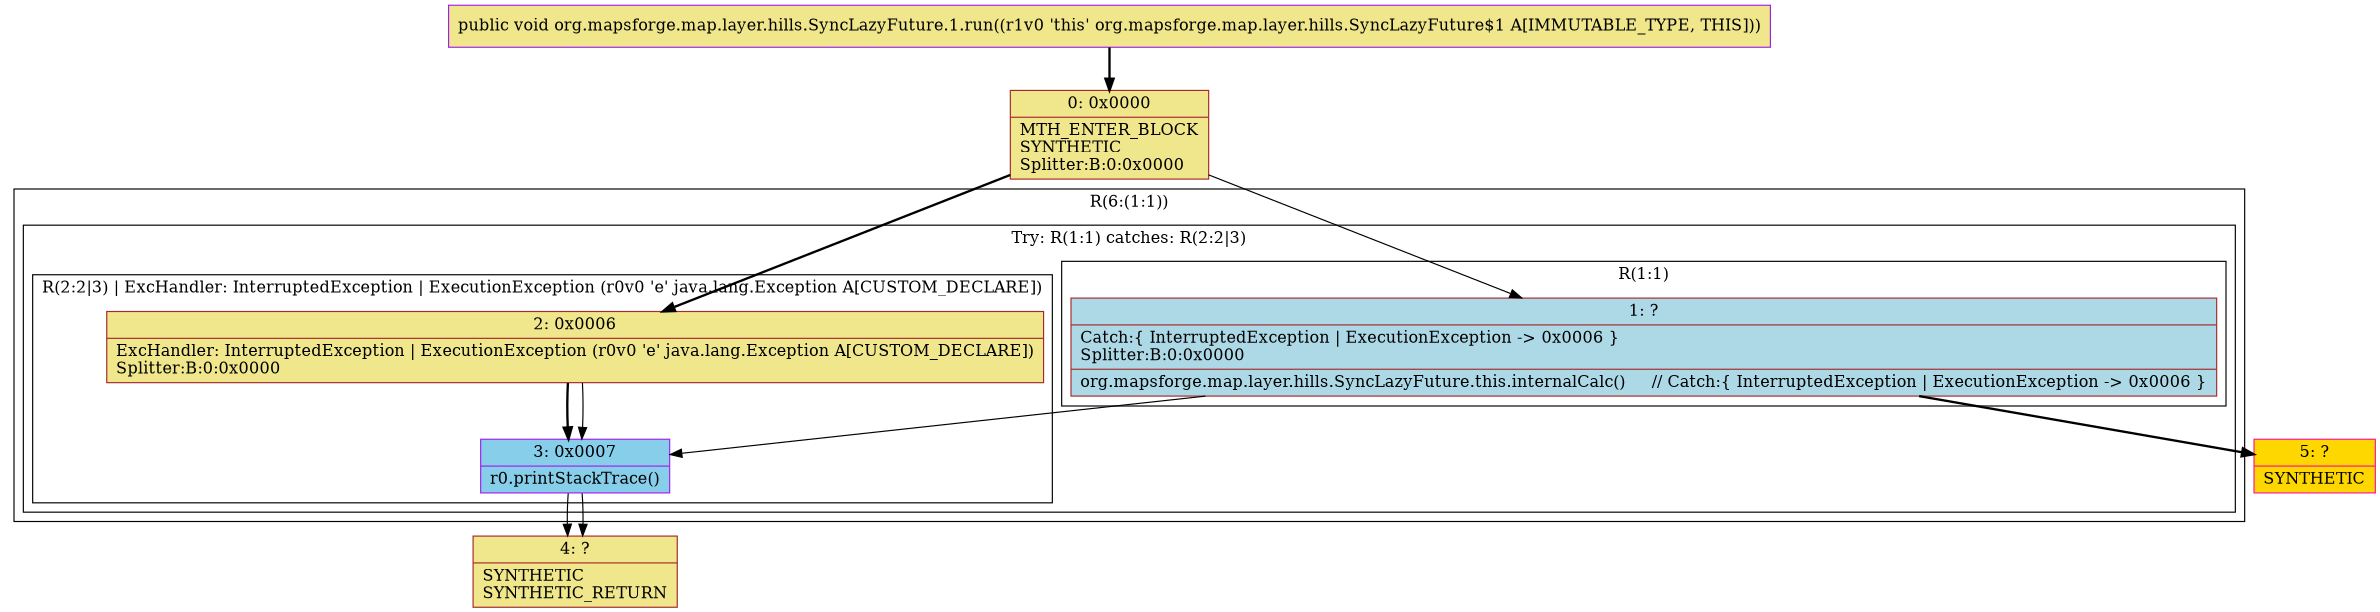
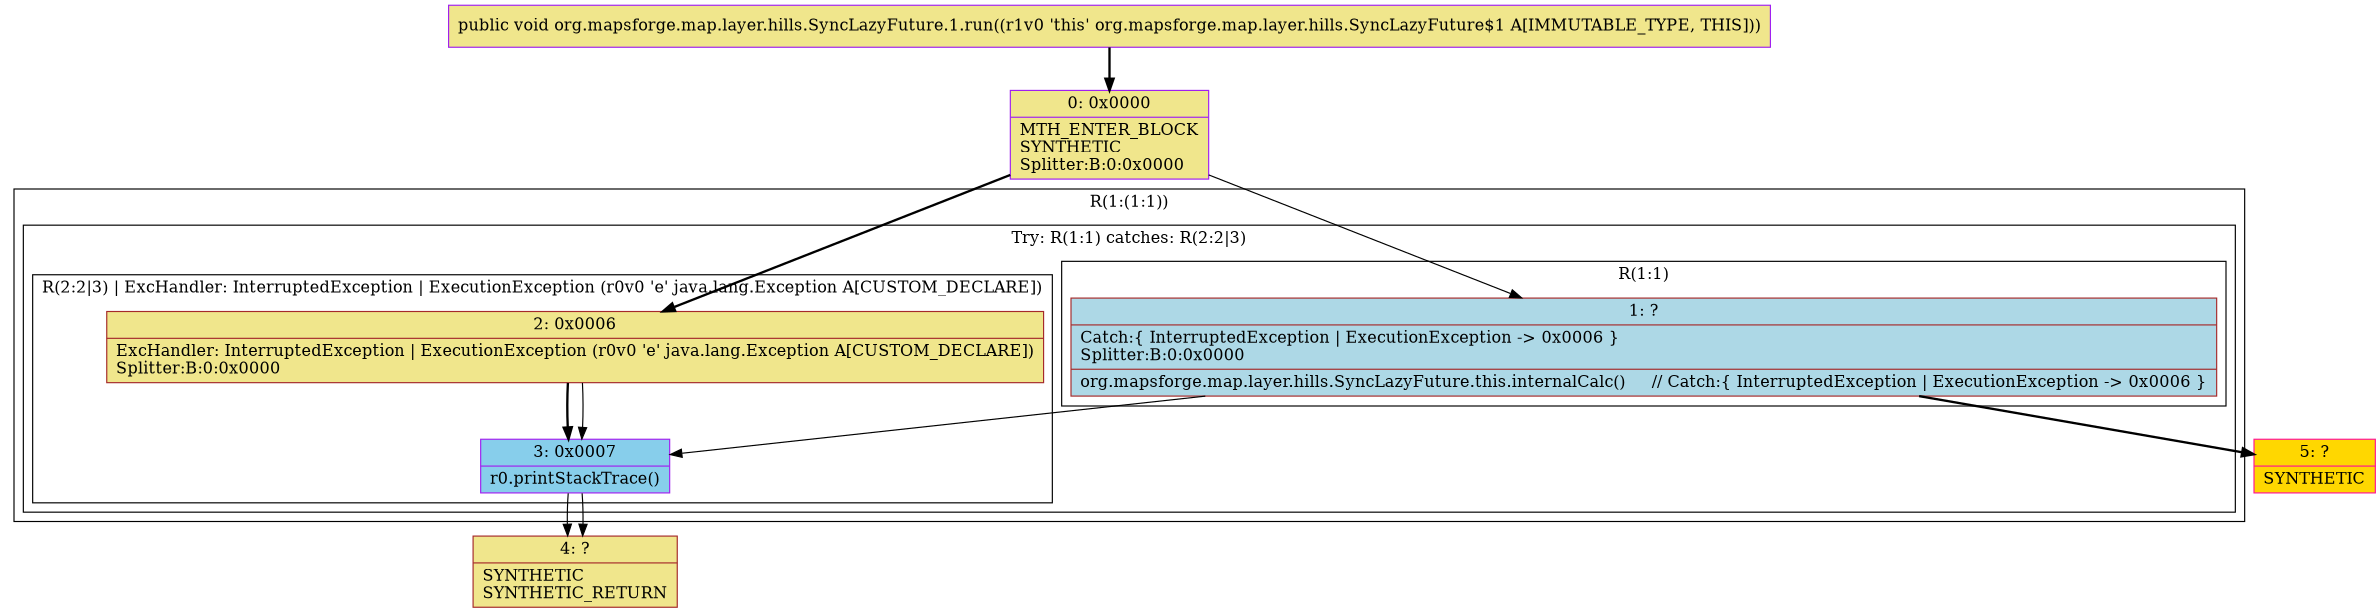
node "0: 0x0000": color brown -> purple
cluster "R(6:(1:1))": label "R(6:(1:1))" -> "R(1:(1:1))"
